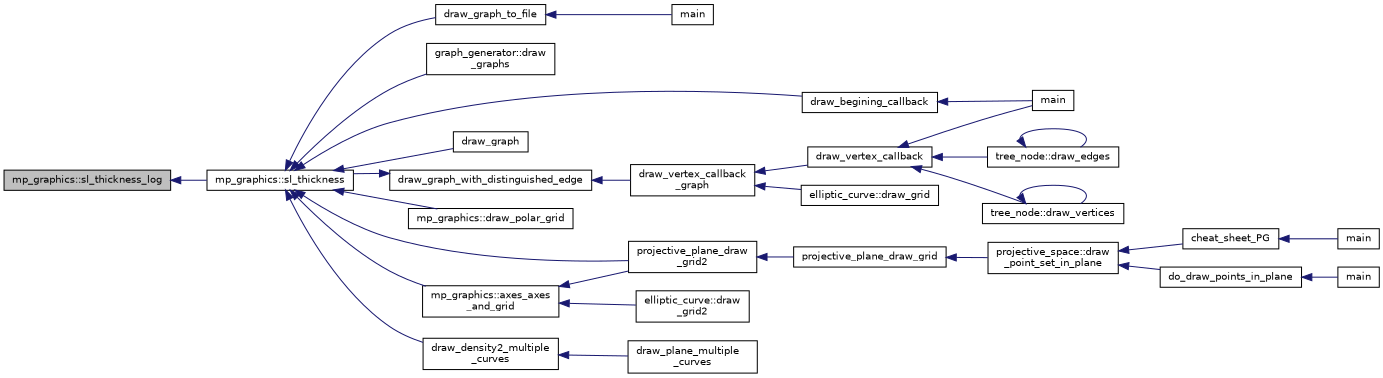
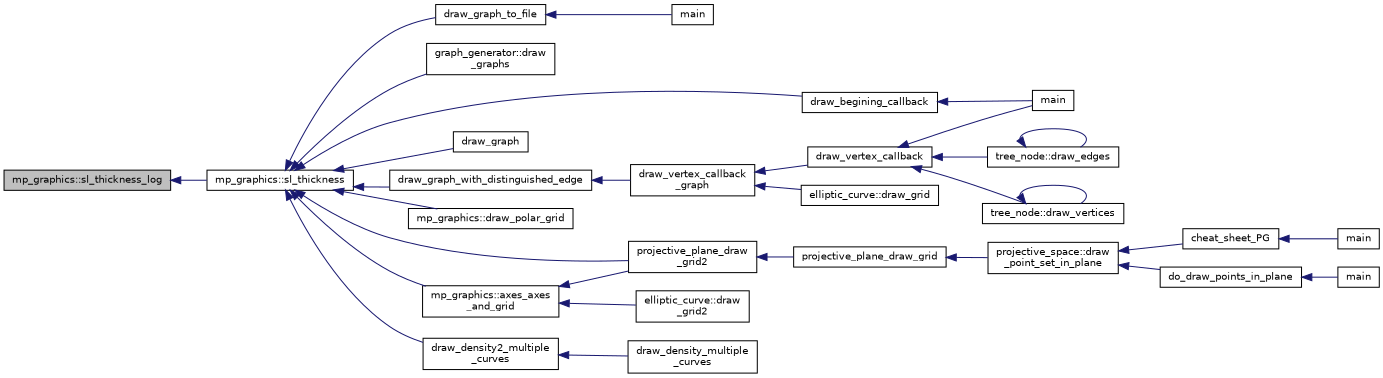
edge "mp_graphics::sl_thickness" -> "draw_graph_with_distinguished_edge": reversed
node "draw_plane_multiple _curves": label "draw_plane_multiple _curves" -> "draw_density_multiple _curves"
